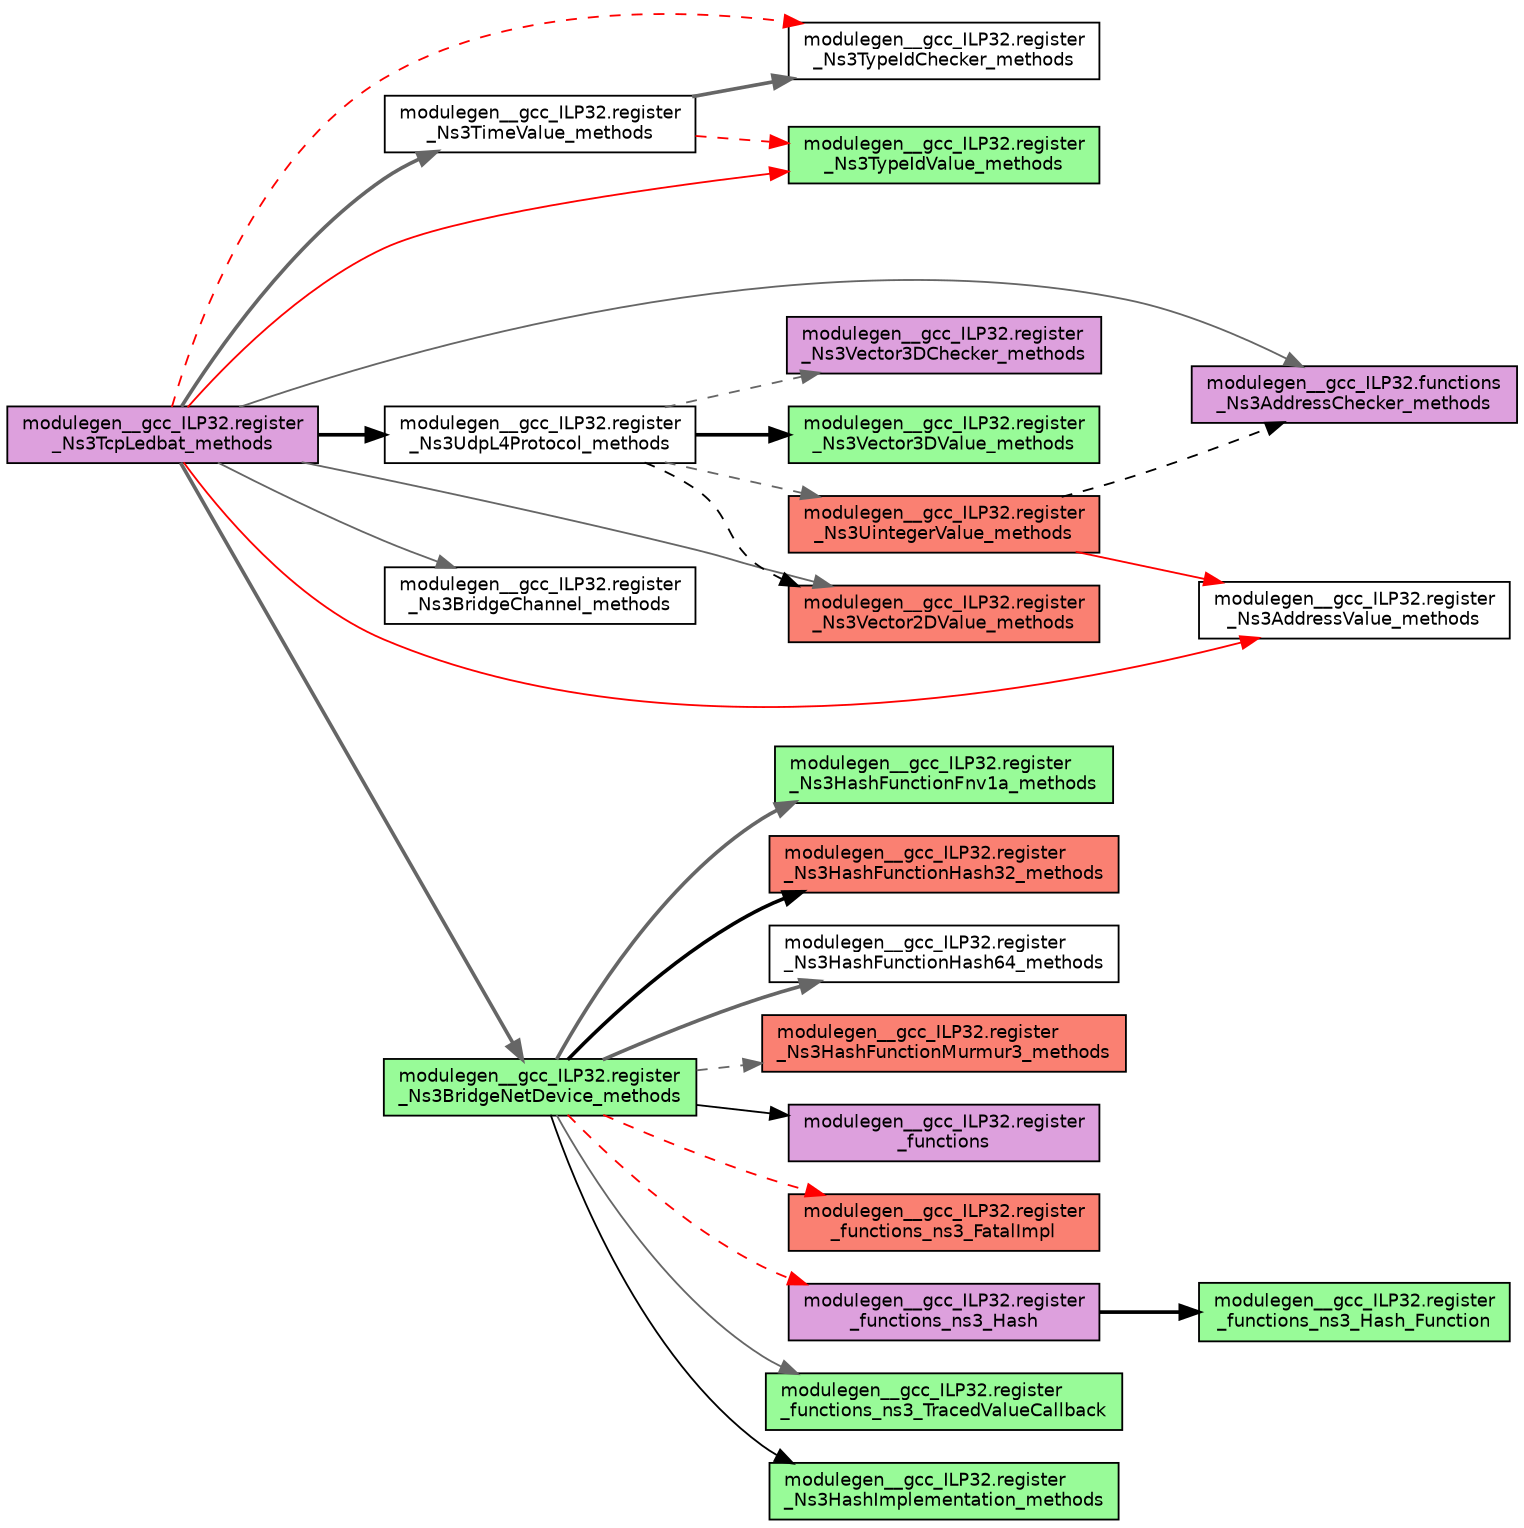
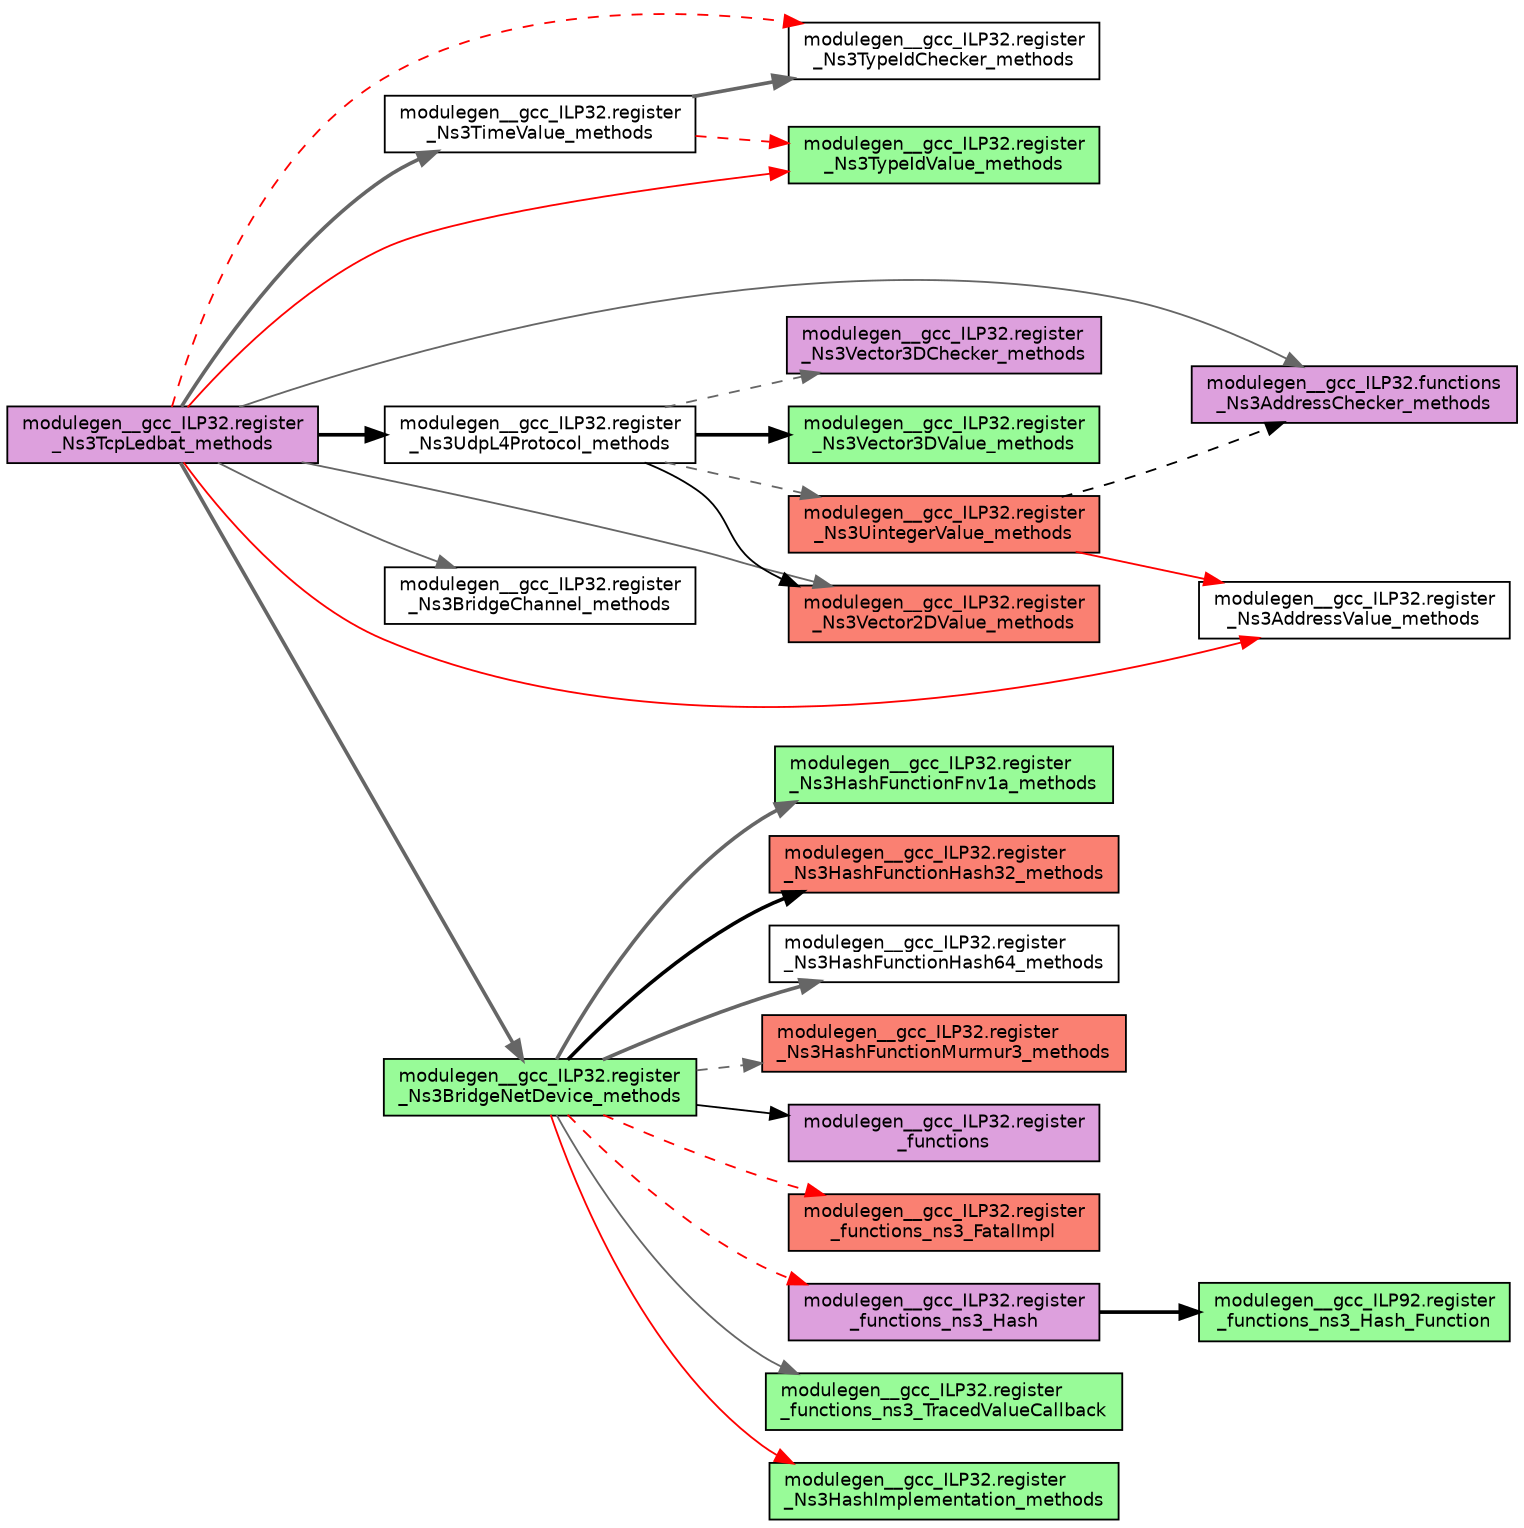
edge "modulegen__gcc_ILP32.register _Ns3UdpL4Protocol_methods" -> "modulegen__gcc_ILP32.register _Ns3Vector2DValue_methods": style dashed -> solid
edge "modulegen__gcc_ILP32.register _Ns3BridgeNetDevice_methods" -> "modulegen__gcc_ILP32.register _Ns3HashImplementation_methods": color black -> red
node "modulegen__gcc_ILP32.register _functions_ns3_Hash_Function": label "modulegen__gcc_ILP32.register _functions_ns3_Hash_Function" -> "modulegen__gcc_ILP92.register _functions_ns3_Hash_Function"
